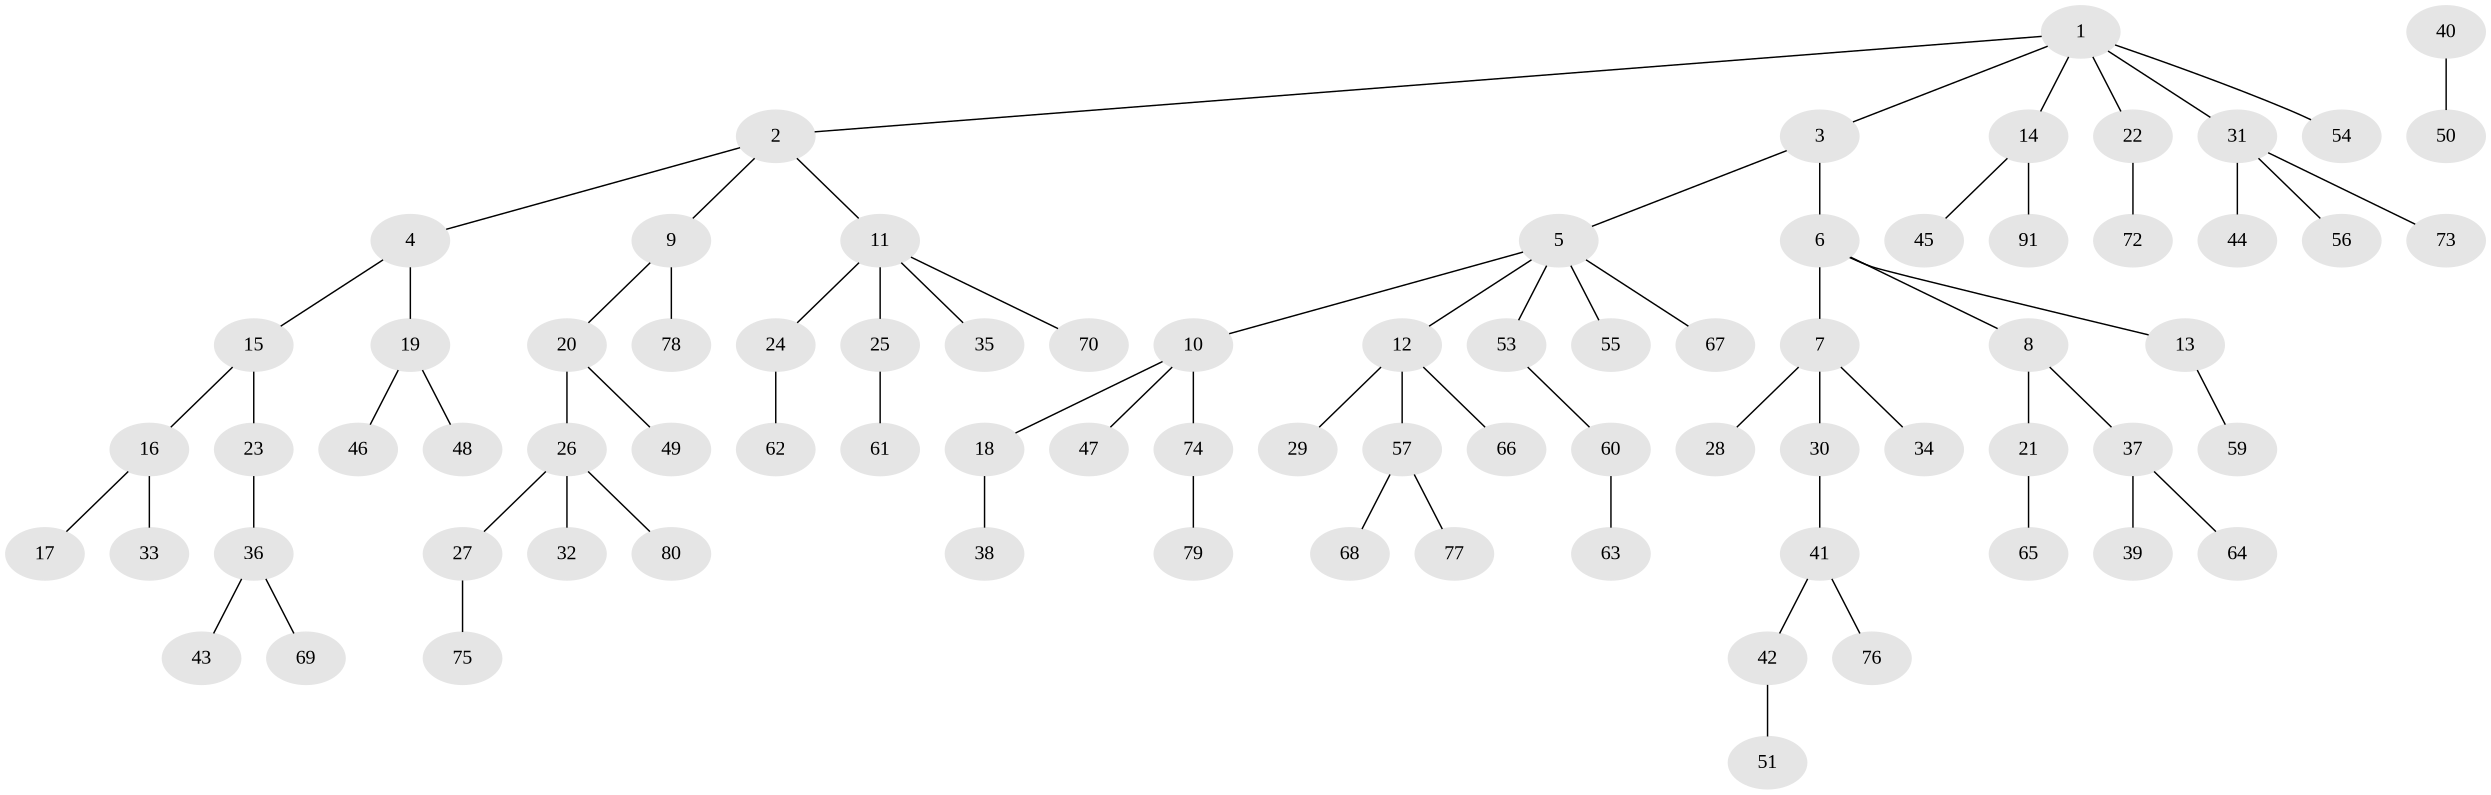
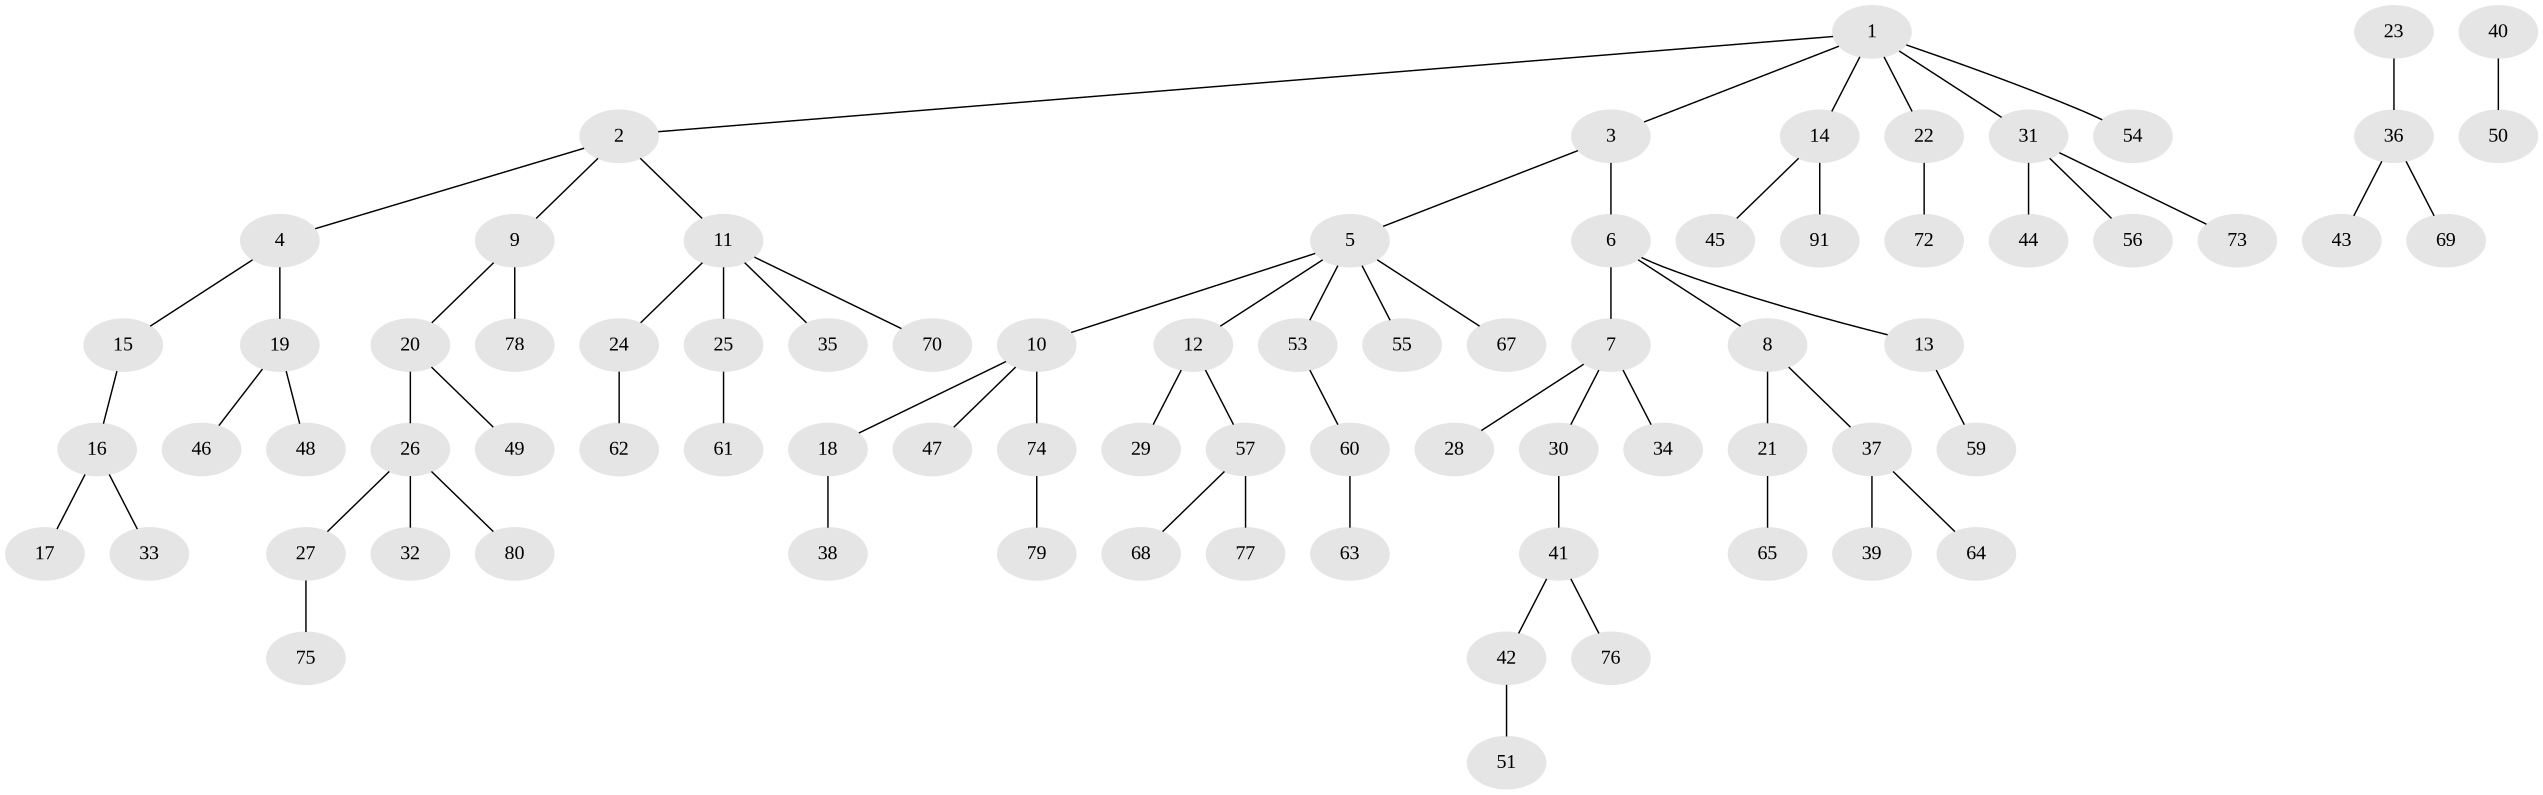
edge "15" -- "23": removed
node "66": removed
